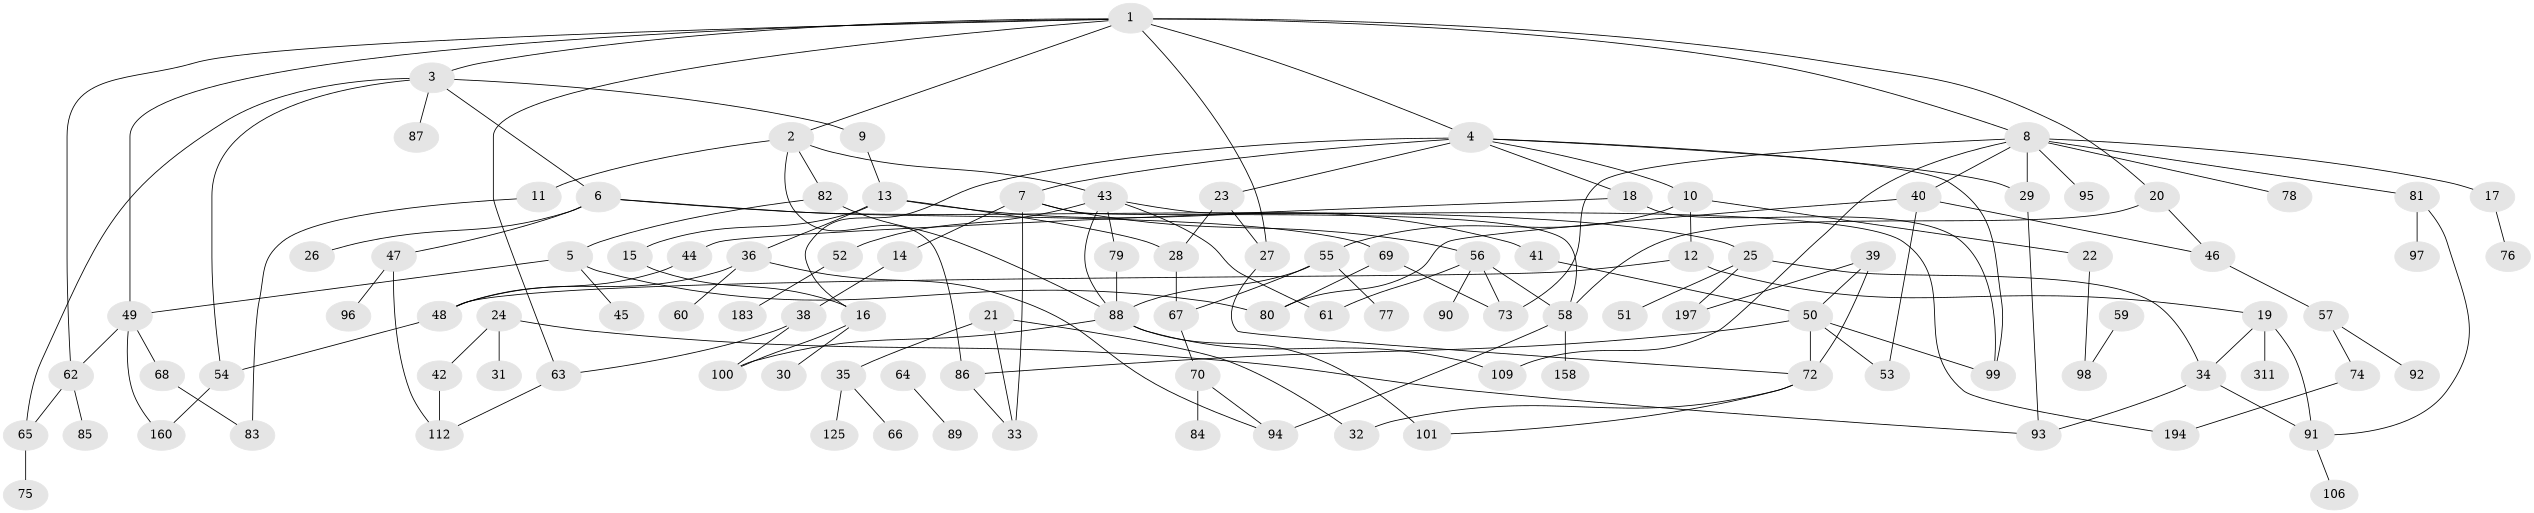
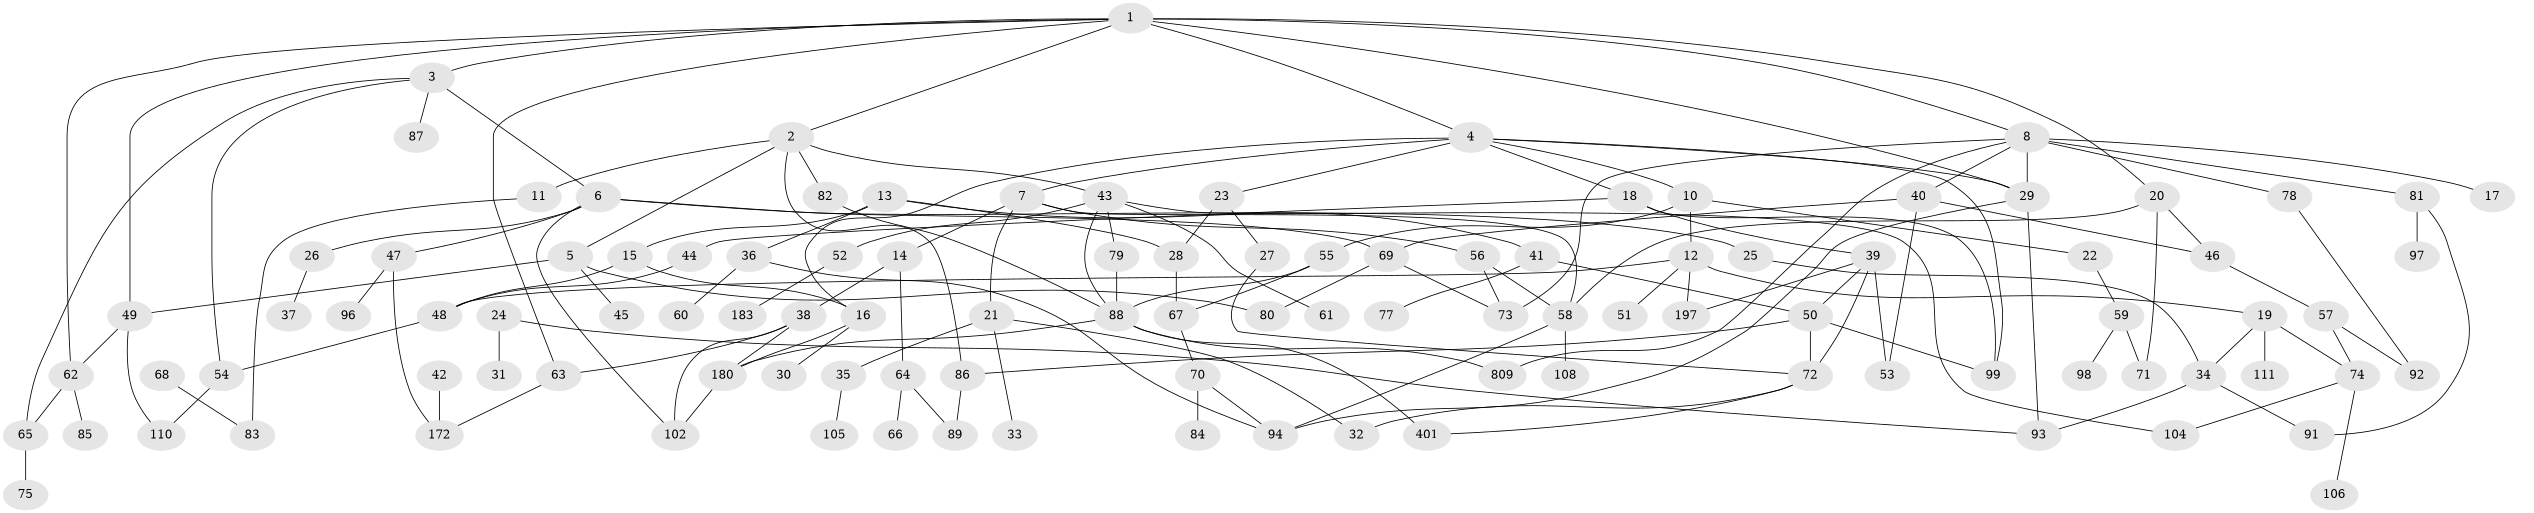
edge "1" -- "27": now "1" -- "29"
node "9": removed
node "95": removed
edge "82" -- "5": now "2" -- "5"
edge "40" -- "80": now "40" -- "69"
edge "18" -- "39": added
node "76": removed
edge "25" -- "51": now "12" -- "51"
edge "55" -- "77": now "41" -- "77"
edge "36" -- "48": now "15" -- "48"
edge "56" -- "61": removed
edge "25" -- "197": now "12" -- "197"
edge "78" -- "92": added
node "37": added
edge "14" -- "64": added
edge "7" -- "33": now "7" -- "21"
node "90": removed
edge "22" -- "98": now "22" -- "59"
edge "49" -- "68": removed
edge "24" -- "42": removed
edge "50" -- "53": now "39" -- "53"
edge "19" -- "91": now "19" -- "74"
edge "29" -- "94": added
node "100": label "100" -> "180"
node "109": label "109" -> "809"
node "158": label "158" -> "108"
node "71": added
node "311": label "311" -> "111"
edge "35" -- "66": now "64" -- "66"
edge "86" -- "33": now "86" -- "89"
node "160": label "160" -> "110"
node "112": label "112" -> "172"
node "102": added
node "125": label "125" -> "105"
node "101": label "101" -> "401"
node "194": label "194" -> "104"
edge "91" -- "106": now "74" -- "106"
